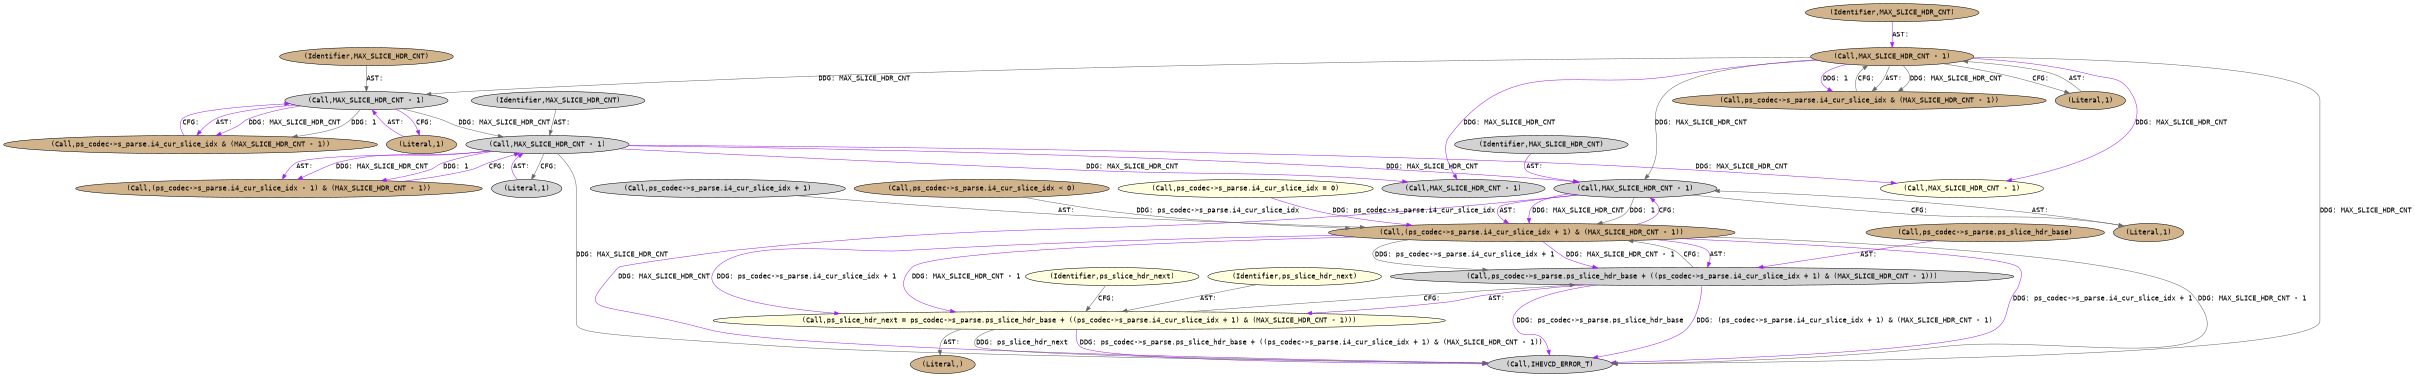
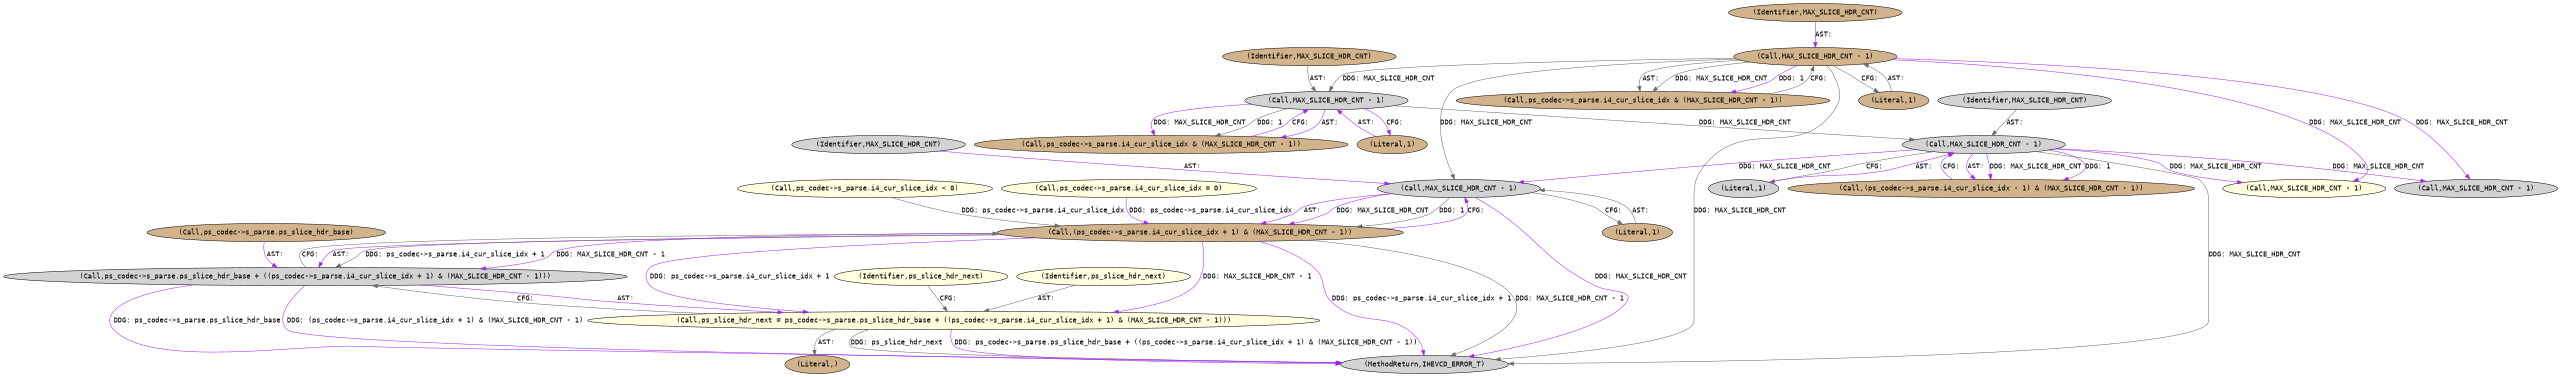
node "(Call,ps_codec->s_parse.i4_cur_slice_idx + 1)": removed
node "(Call,ps_codec->s_parse.i4_cur_slice_idx < 0)": fillcolor tan -> lightyellow
node "(Call,IHEVCD_ERROR_T)": label "(Call,IHEVCD_ERROR_T)" -> "(MethodReturn,IHEVCD_ERROR_T)"
